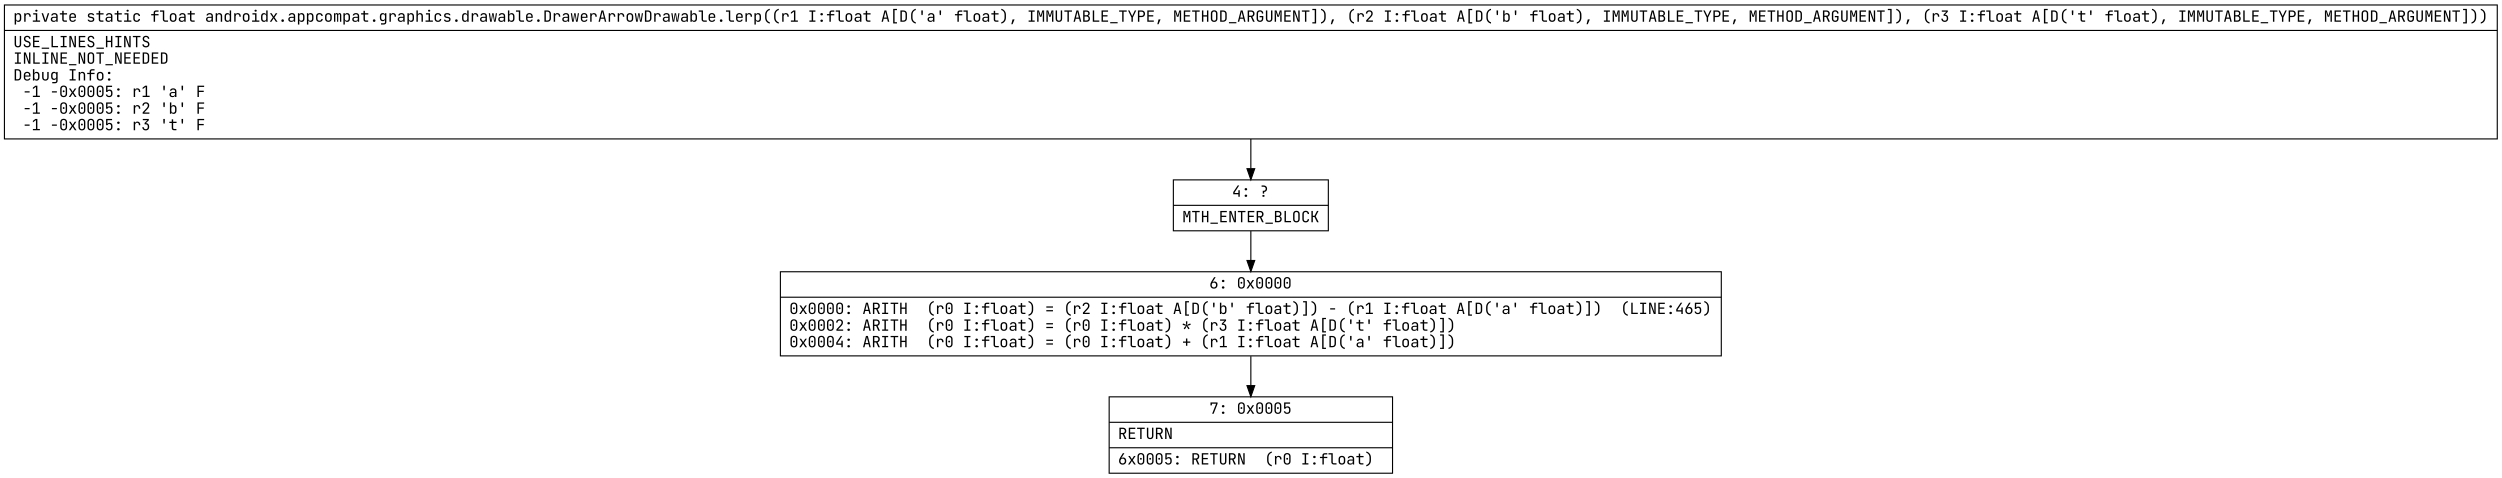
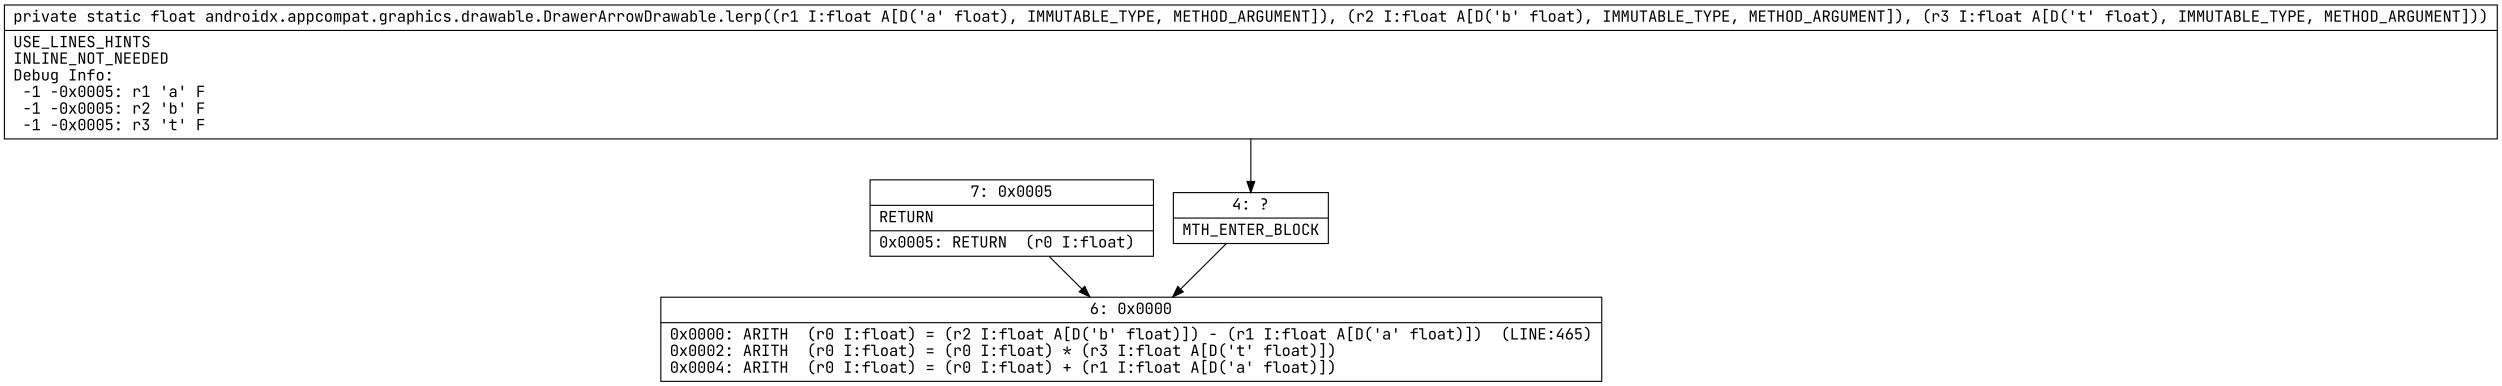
edge "6: 0x0000" -> "7: 0x0005": reversed
node "7: 0x0005": text "6x0005: RETURN  (r0 I:float)" -> "0x0005: RETURN  (r0 I:float)"
